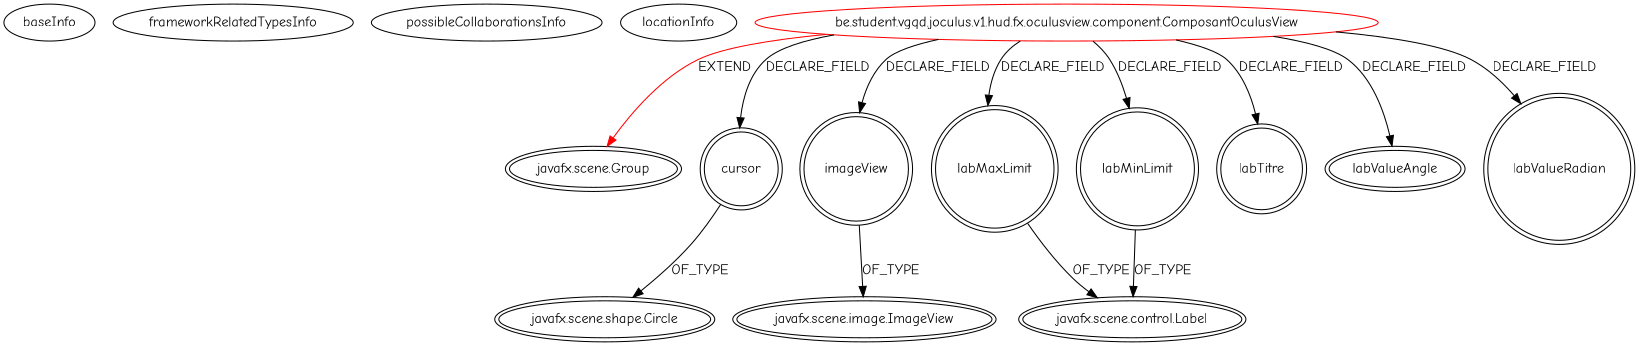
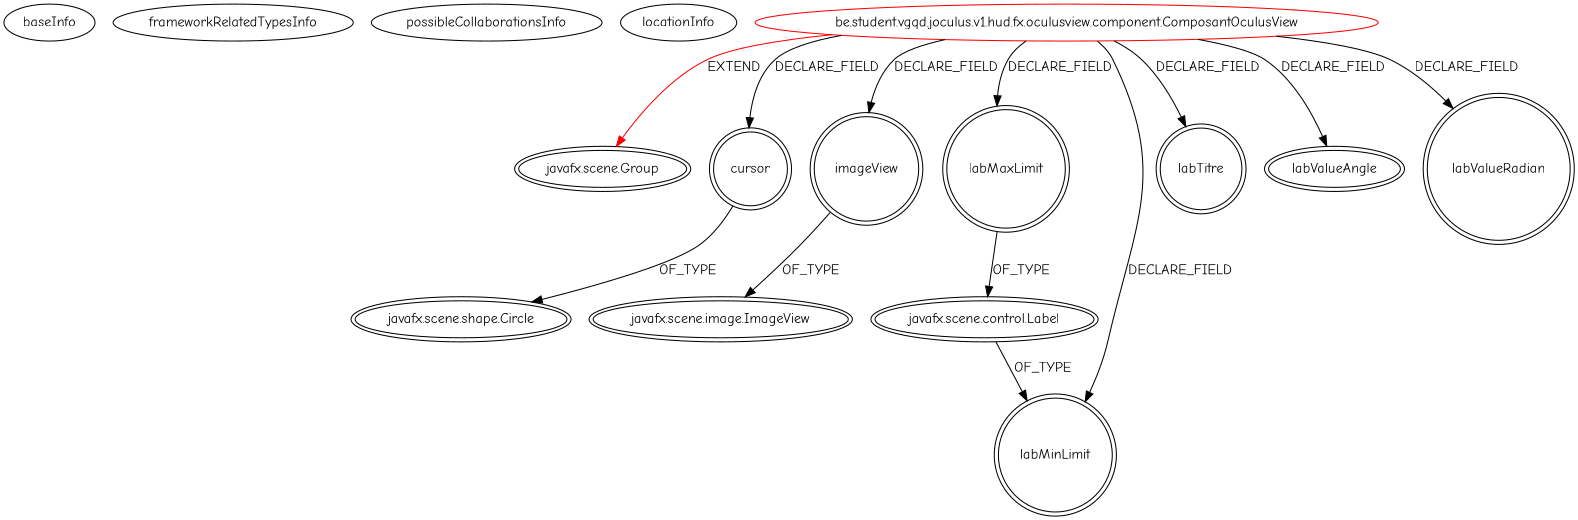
edge "labMinLimit" -> "javafx.scene.control.Label": reversed
